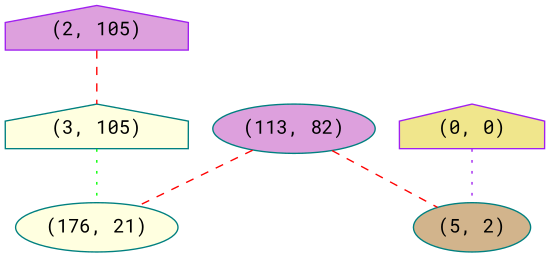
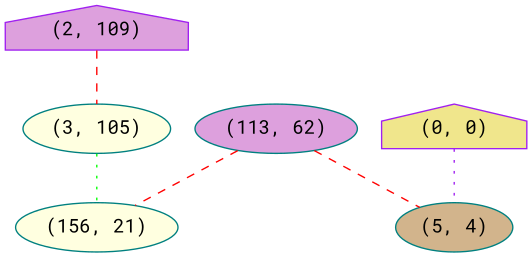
node "(2, 105)": label "(2, 105)" -> "(2, 109)"
node "(3, 105)": shape house -> ellipse
node "(113, 82)": label "(113, 82)" -> "(113, 62)"
node "(176, 21)": label "(176, 21)" -> "(156, 21)"
node "(5, 2)": label "(5, 2)" -> "(5, 4)"
